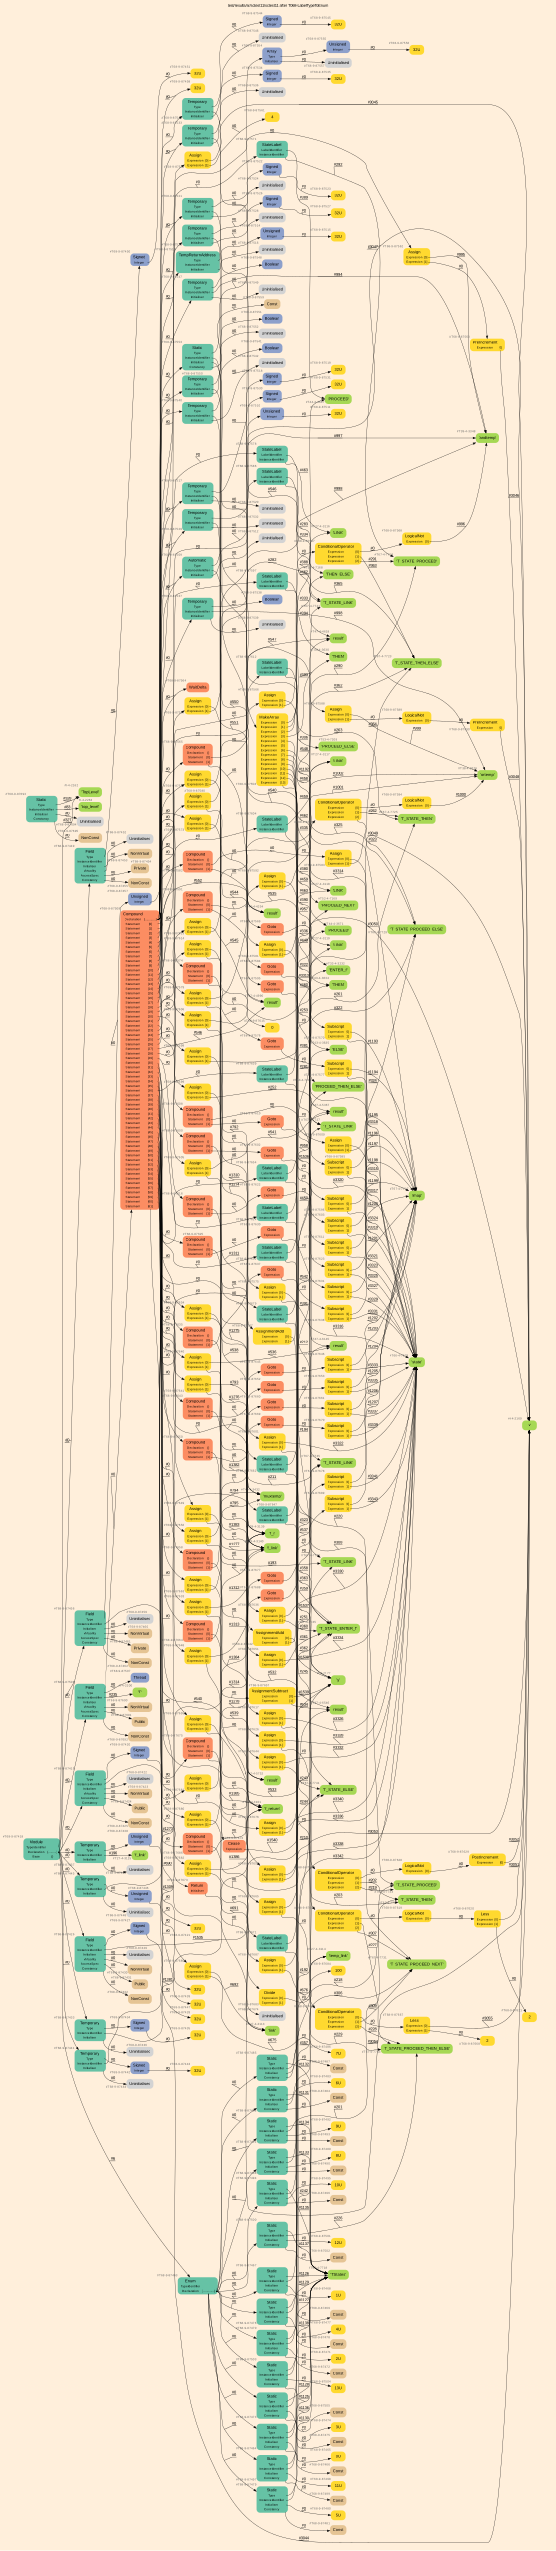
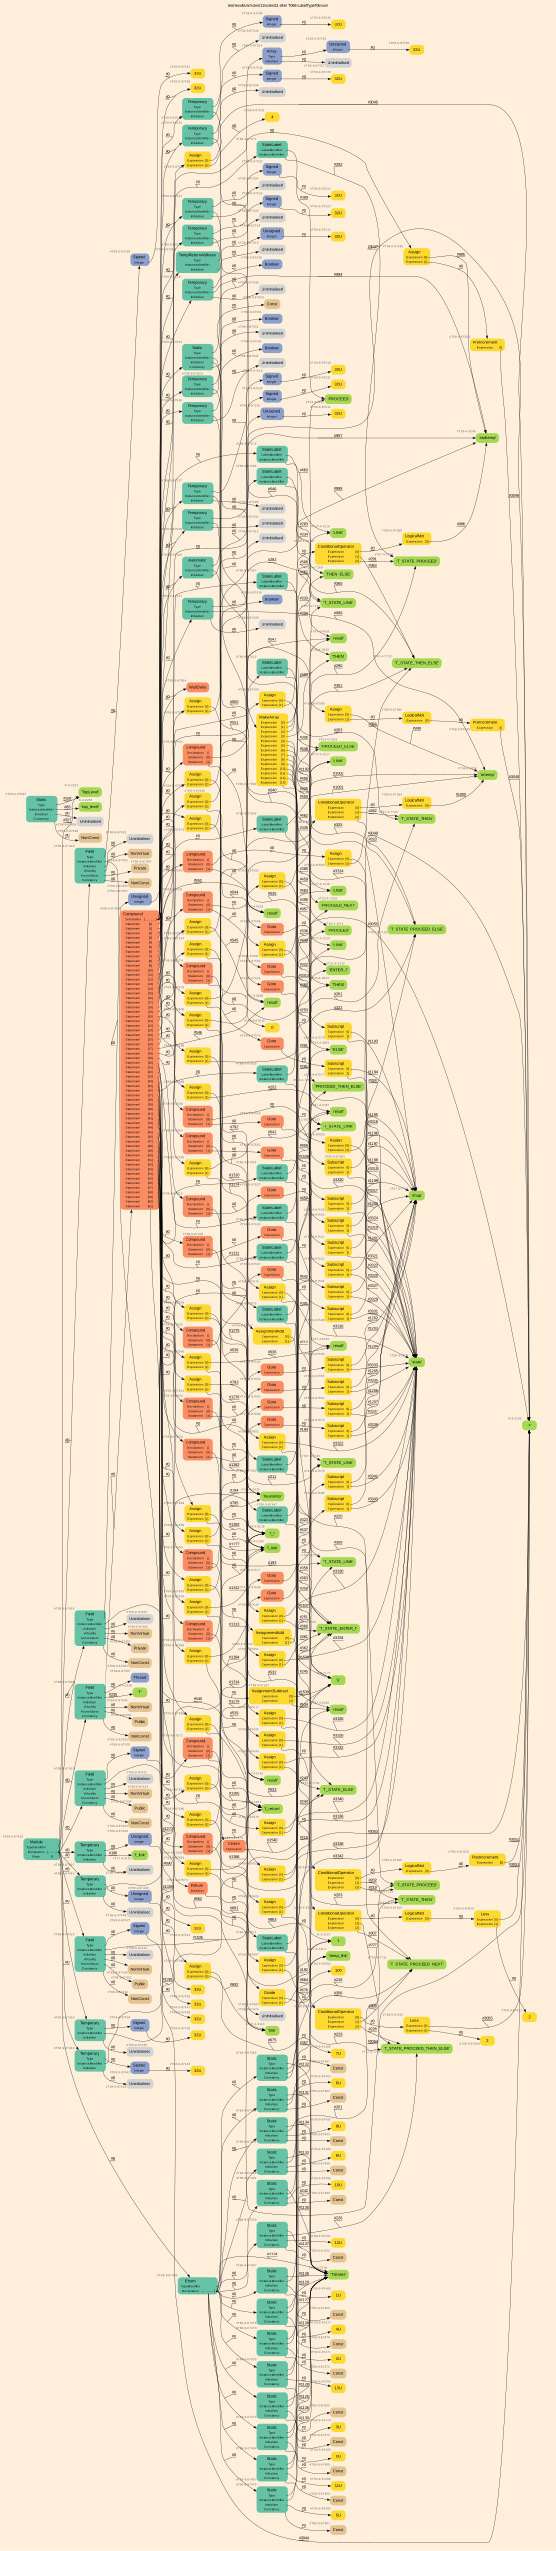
edge "MakeArray" -> "'PROCEED_ELSE'": added, label "#305"
node "'i'": added
edge "Enum" -> "'TStates'": added, label "#1124"
